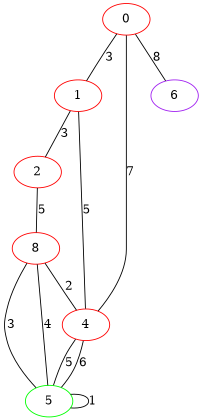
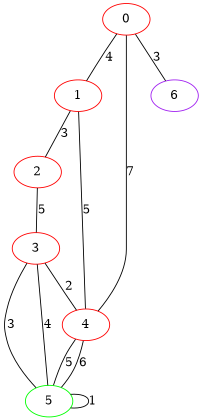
edge "0" -- "1": label "3" -> "4"
edge "0" -- "6": label "8" -> "3"
node "8": label "8" -> "3"
